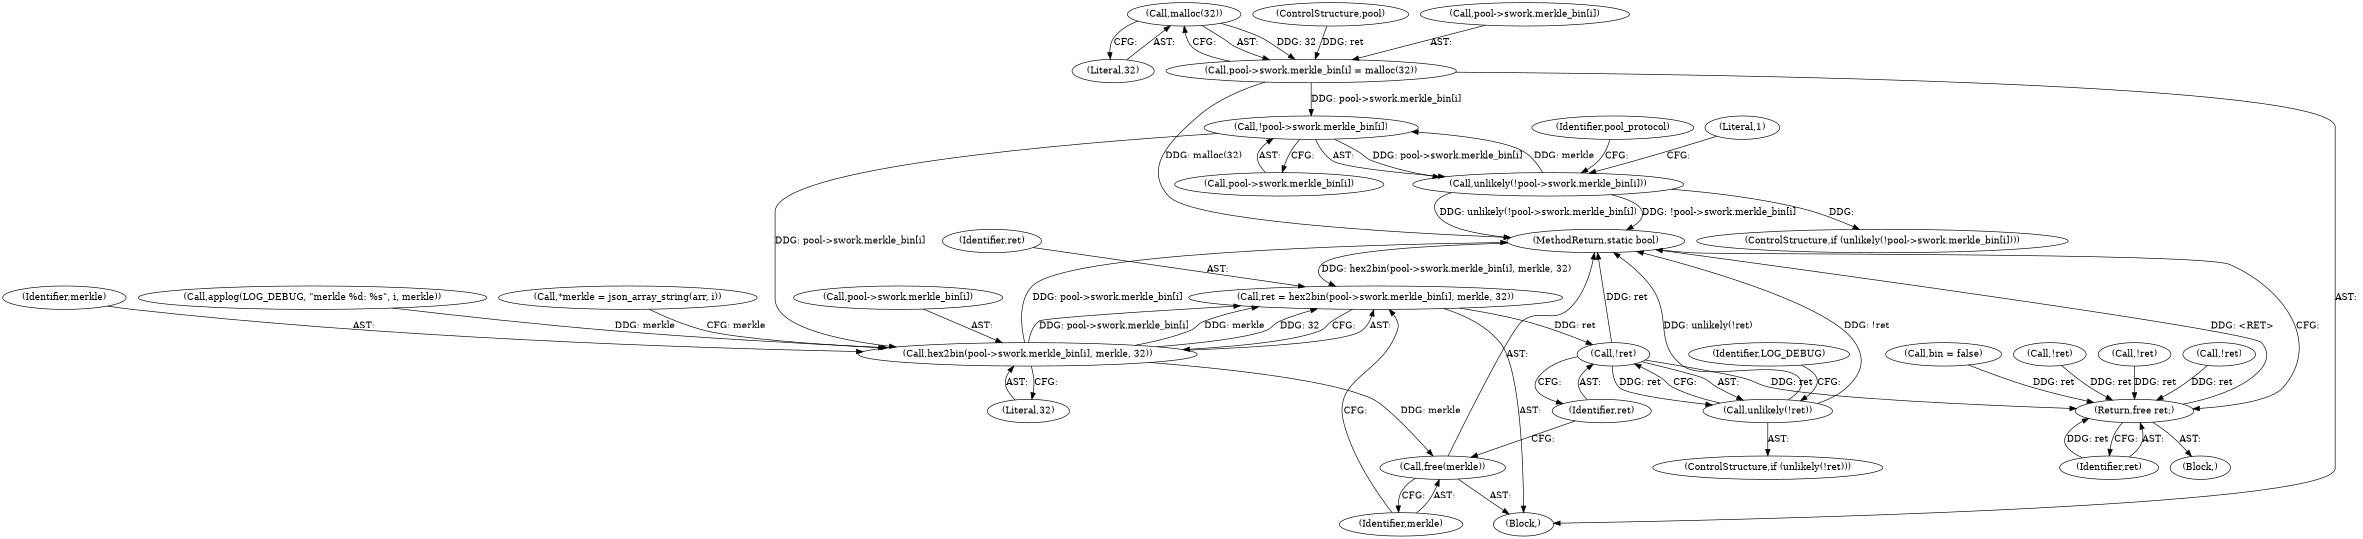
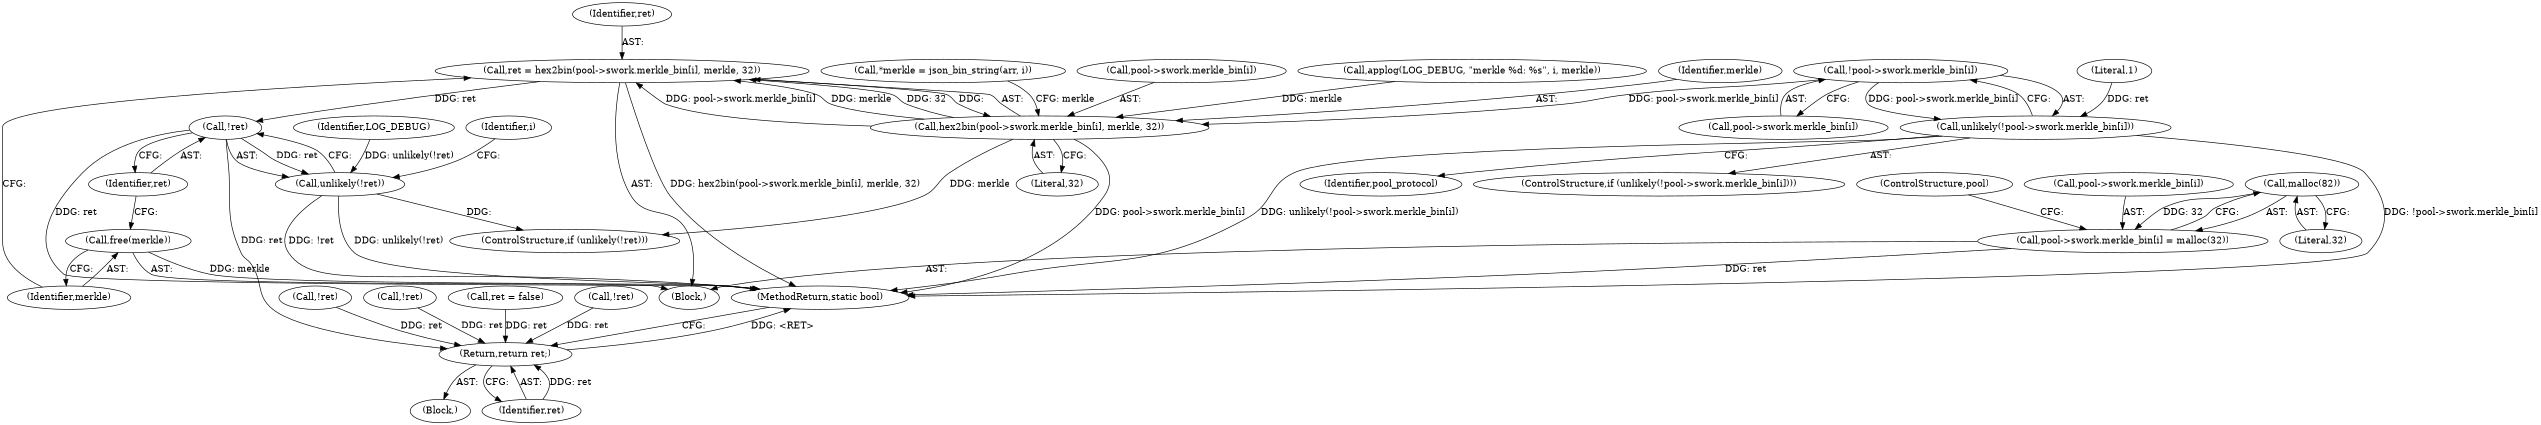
node "(Call,malloc(32))": label "(Call,malloc(32))" -> "(Call,malloc(82))"
edge "(ControlStructure,pool)" -> "(Call,pool->swork.merkle_bin[i] = malloc(32))": label "DDG: ret" -> "CFG: "
edge "(Call,pool->swork.merkle_bin[i] = malloc(32))" -> "(Call,!pool->swork.merkle_bin[i])": removed, label "DDG: pool->swork.merkle_bin[i]"
node "(Identifier,i)": added
edge "(Call,pool->swork.merkle_bin[i] = malloc(32))" -> "(MethodReturn,static bool)": label "DDG: malloc(32)" -> "DDG: ret"
edge "(Call,unlikely(!pool->swork.merkle_bin[i]))" -> "(Call,!pool->swork.merkle_bin[i])": label "DDG: merkle" -> "CFG: "
edge "(Literal,1)" -> "(Call,unlikely(!pool->swork.merkle_bin[i]))": label "CFG: " -> "DDG: ret"
edge "(Identifier,pool_protocol)" -> "(Call,unlikely(!pool->swork.merkle_bin[i]))": reversed
edge "(Call,unlikely(!pool->swork.merkle_bin[i]))" -> "(ControlStructure,if (unlikely(!pool->swork.merkle_bin[i])))": label "DDG: " -> "AST: "
edge "(MethodReturn,static bool)" -> "(Call,ret = hex2bin(pool->swork.merkle_bin[i], merkle, 32))": reversed
node "(Call,*merkle = json_array_string(arr, i))": label "(Call,*merkle = json_array_string(arr, i))" -> "(Call,*merkle = json_bin_string(arr, i))"
edge "(Call,ret = hex2bin(pool->swork.merkle_bin[i], merkle, 32))" -> "(Call,hex2bin(pool->swork.merkle_bin[i], merkle, 32))": label "CFG: " -> "DDG: "
edge "(Call,free(merkle))" -> "(MethodReturn,static bool)": label "AST: " -> "DDG: merkle"
node "(Call,bin = false)": label "(Call,bin = false)" -> "(Call,ret = false)"
edge "(Call,hex2bin(pool->swork.merkle_bin[i], merkle, 32))" -> "(Call,free(merkle))": now "(Call,hex2bin(pool->swork.merkle_bin[i], merkle, 32))" -> "(ControlStructure,if (unlikely(!ret)))"
edge "(Identifier,LOG_DEBUG)" -> "(Call,unlikely(!ret))": label "CFG: " -> "DDG: unlikely(!ret)"
node "(Return,free ret;)": label "(Return,free ret;)" -> "(Return,return ret;)"
edge "(Call,unlikely(!ret))" -> "(ControlStructure,if (unlikely(!ret)))": label "AST: " -> "DDG: "
